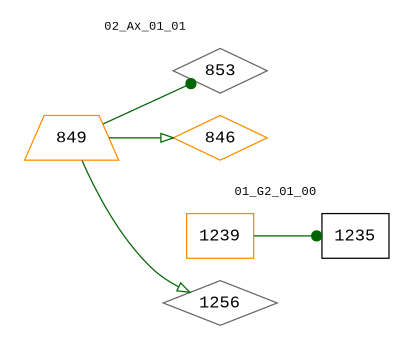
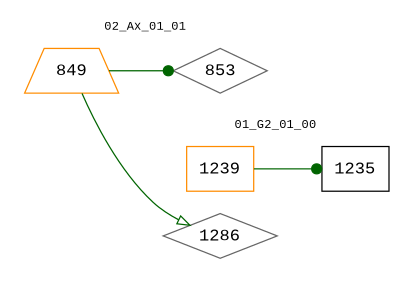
node "846": removed
node "1256": label "1256" -> "1286"
